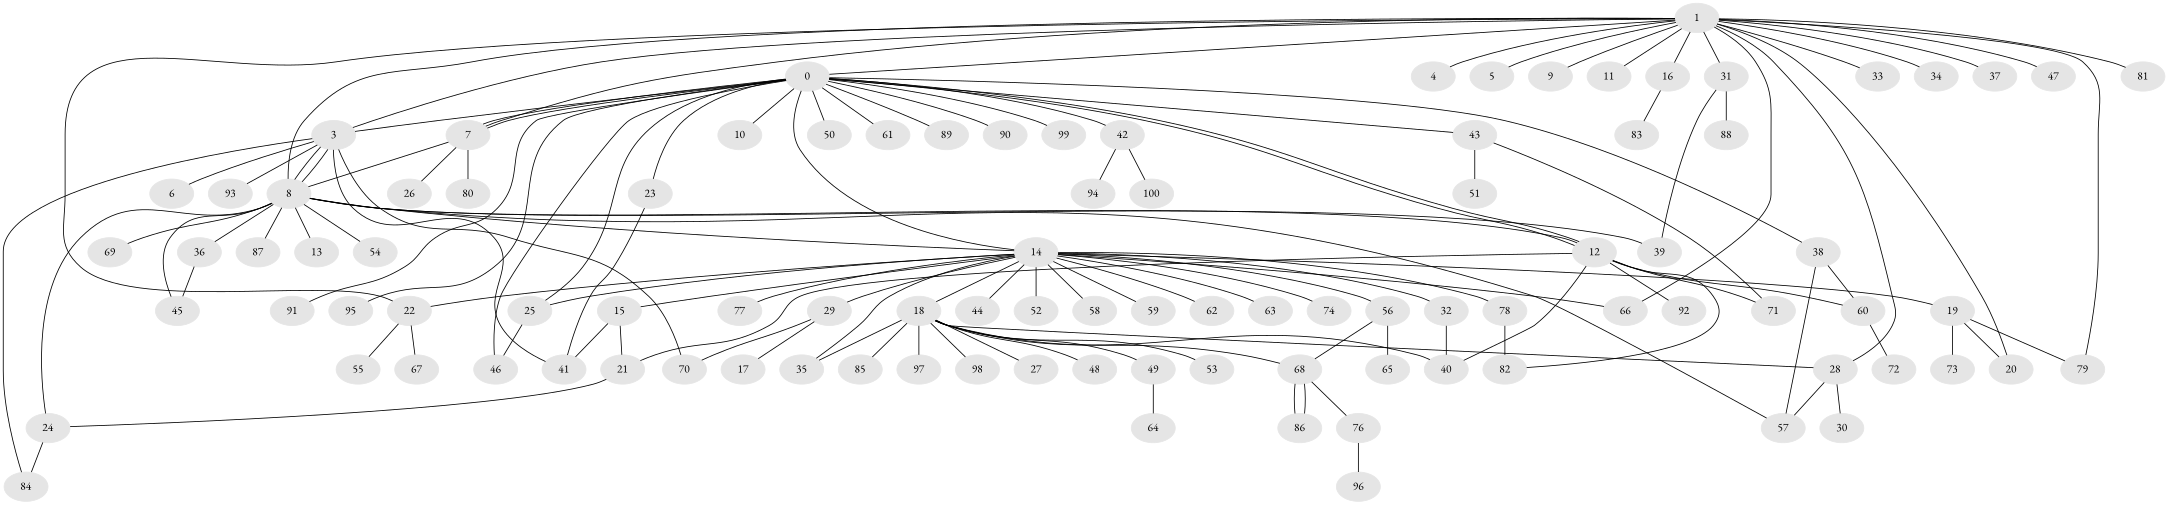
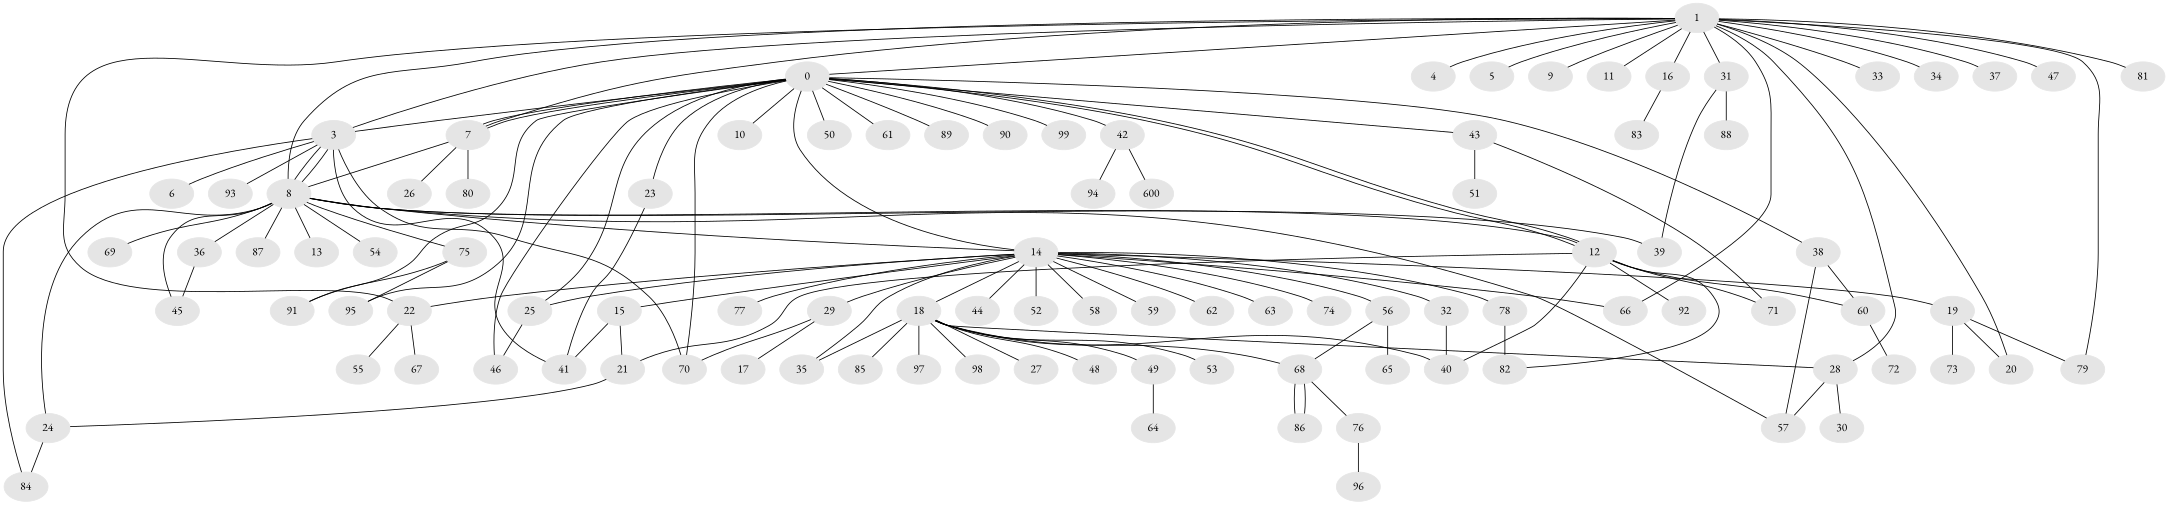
edge "0" -- "70": added
node "100": label "100" -> "600"
node "75": added
